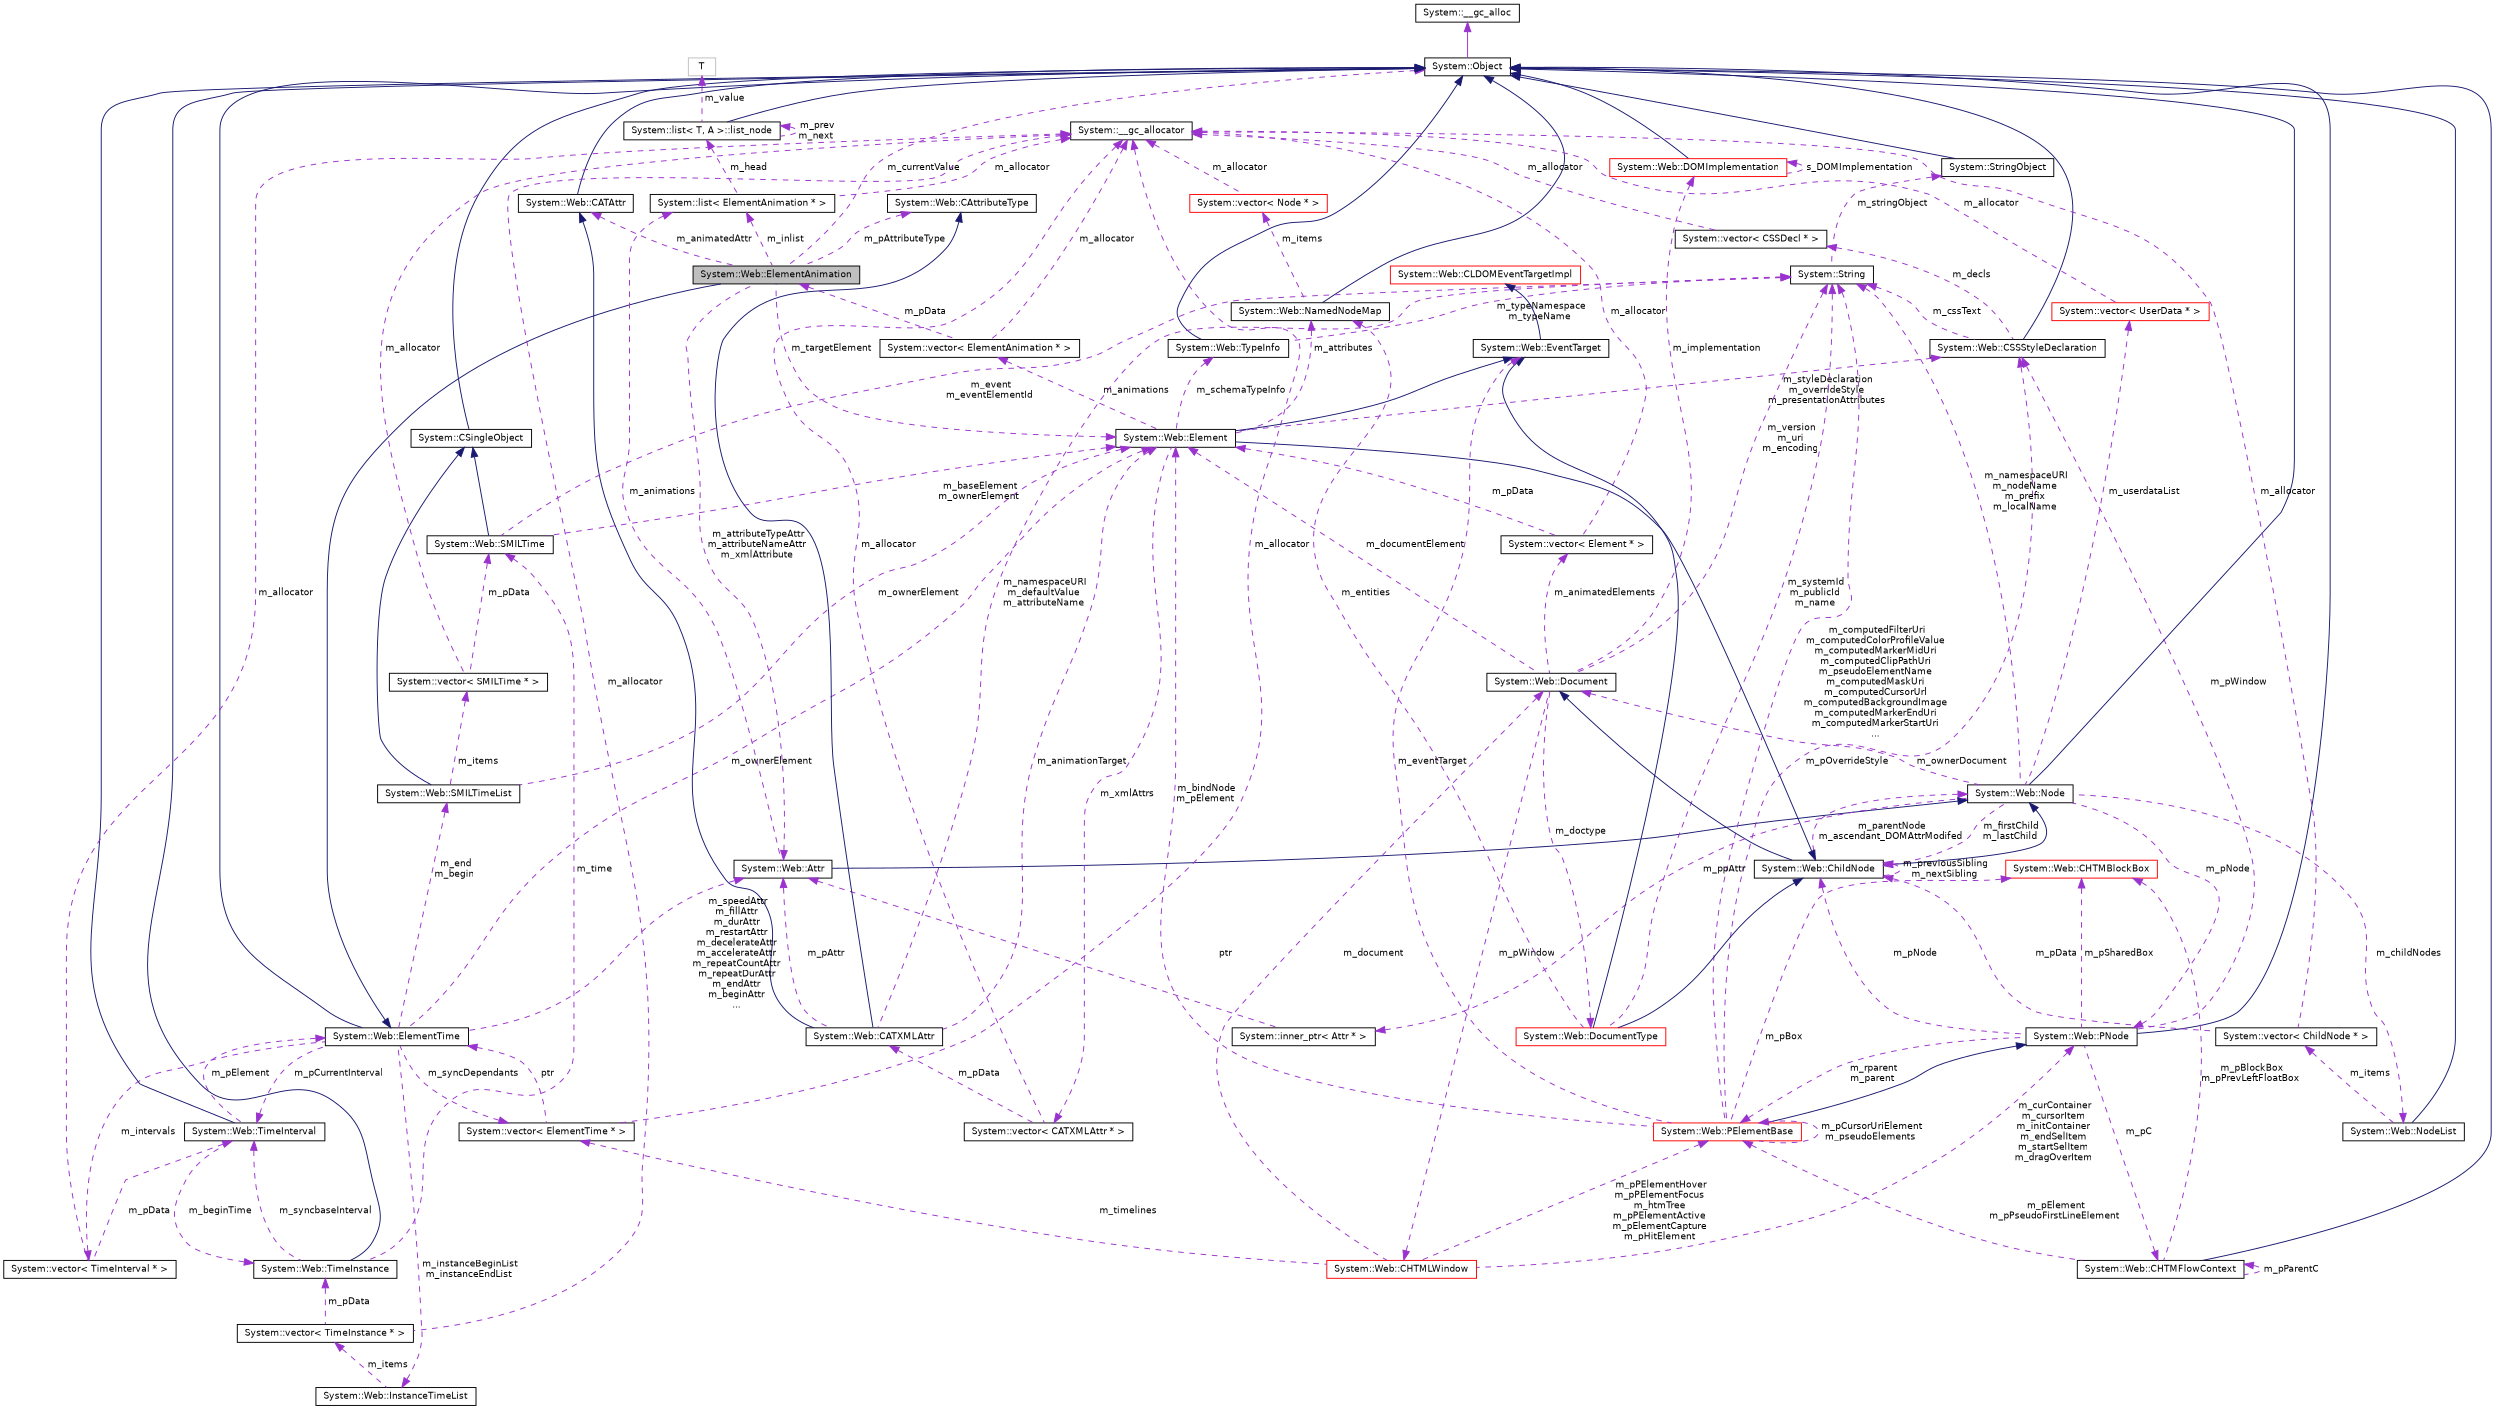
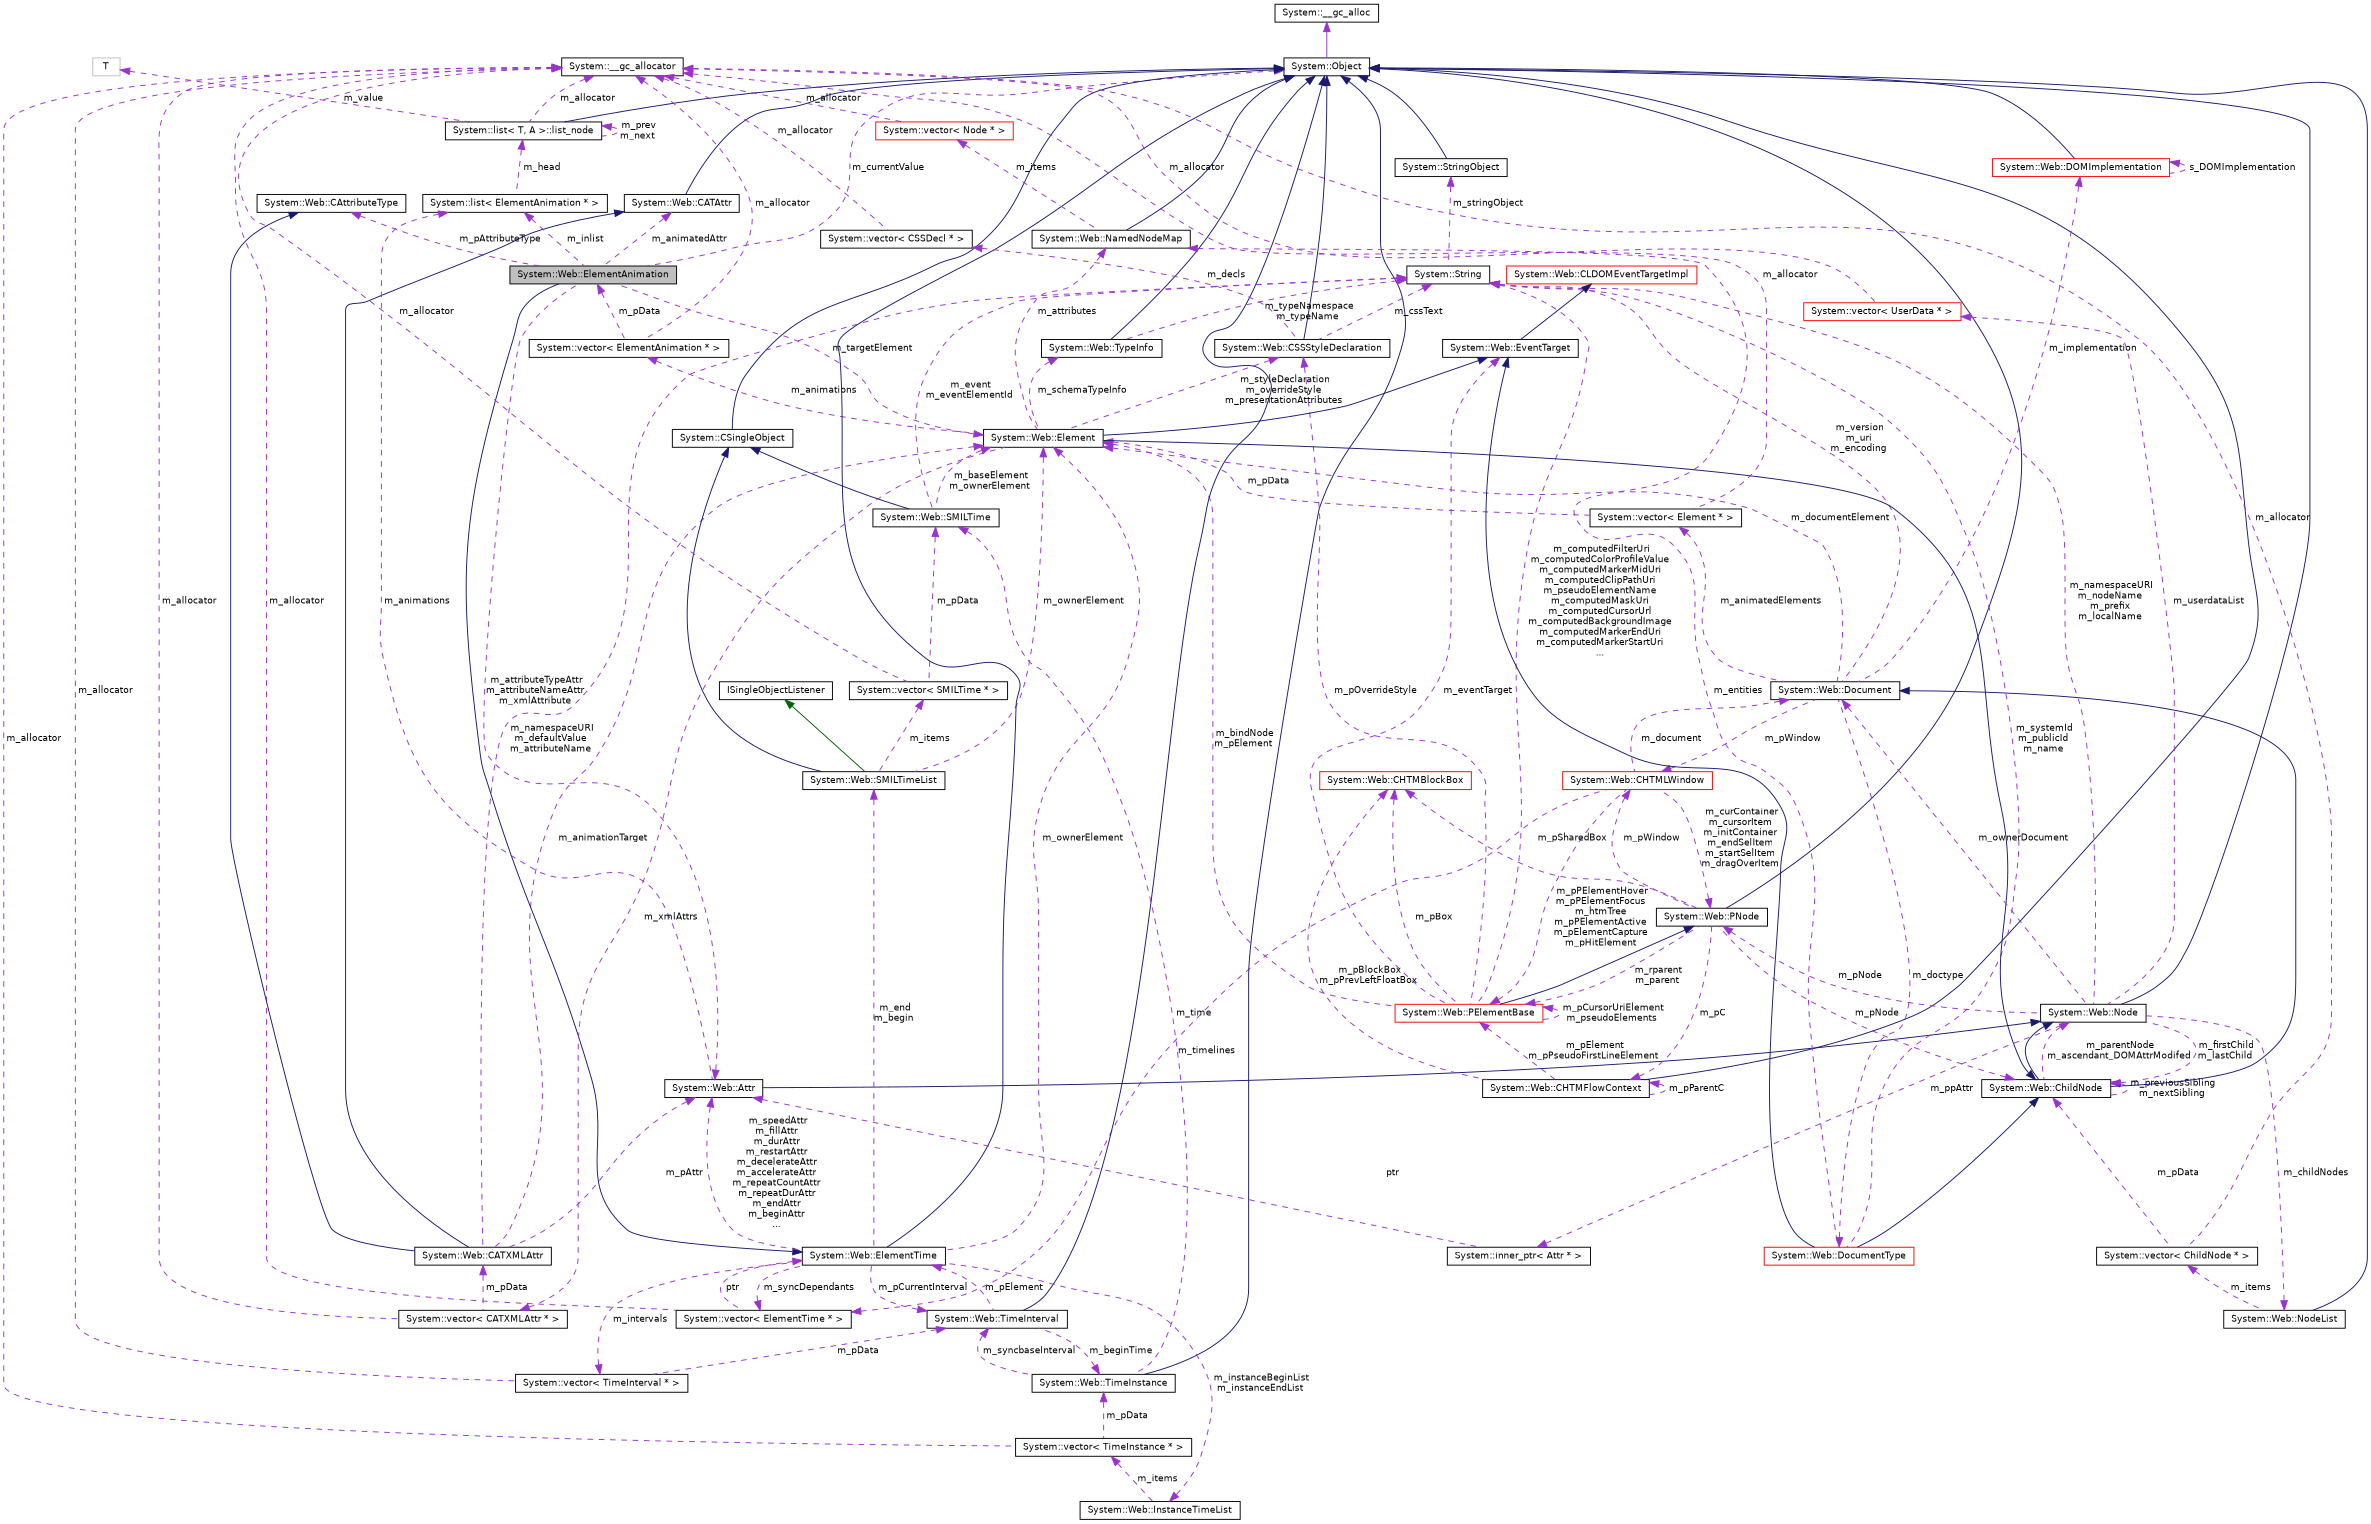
edge "System::list< ElementAnimation * >" -> "System::__gc_allocator": now "System::list< T, A >::list_node" -> "System::__gc_allocator"
node "ISingleObjectListener": added
edge "System::Web::PNode" -> "System::Web::CSSStyleDeclaration": now "System::Web::PNode" -> "System::Web::CHTMLWindow"
